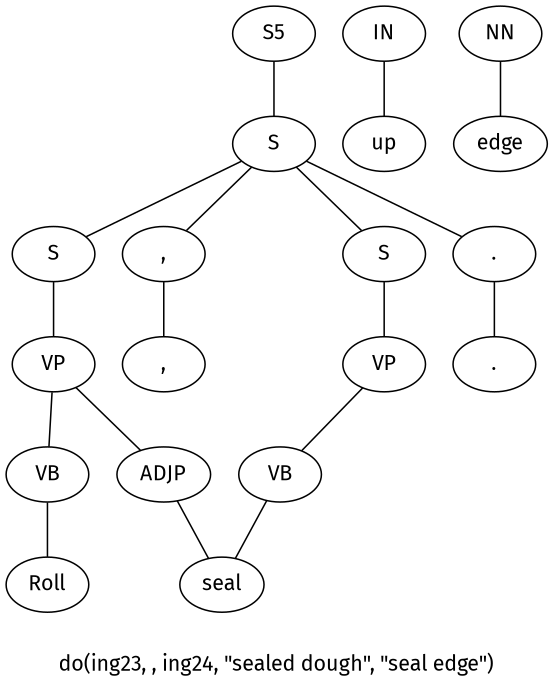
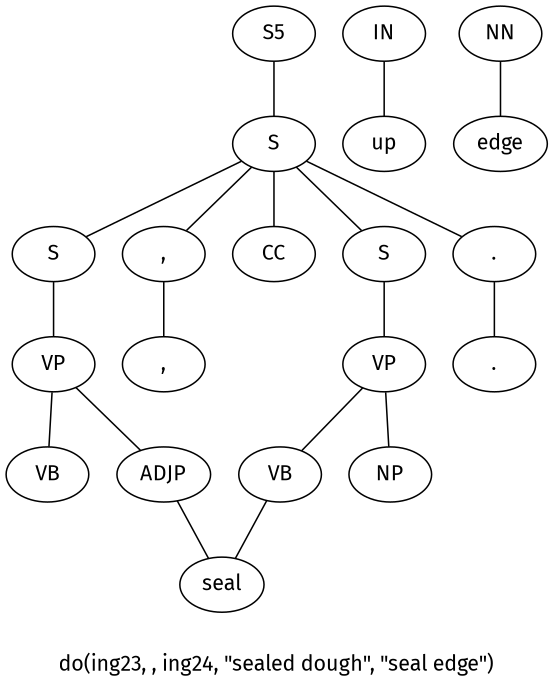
node "CC": added
node "NP": added
node "Roll": removed
